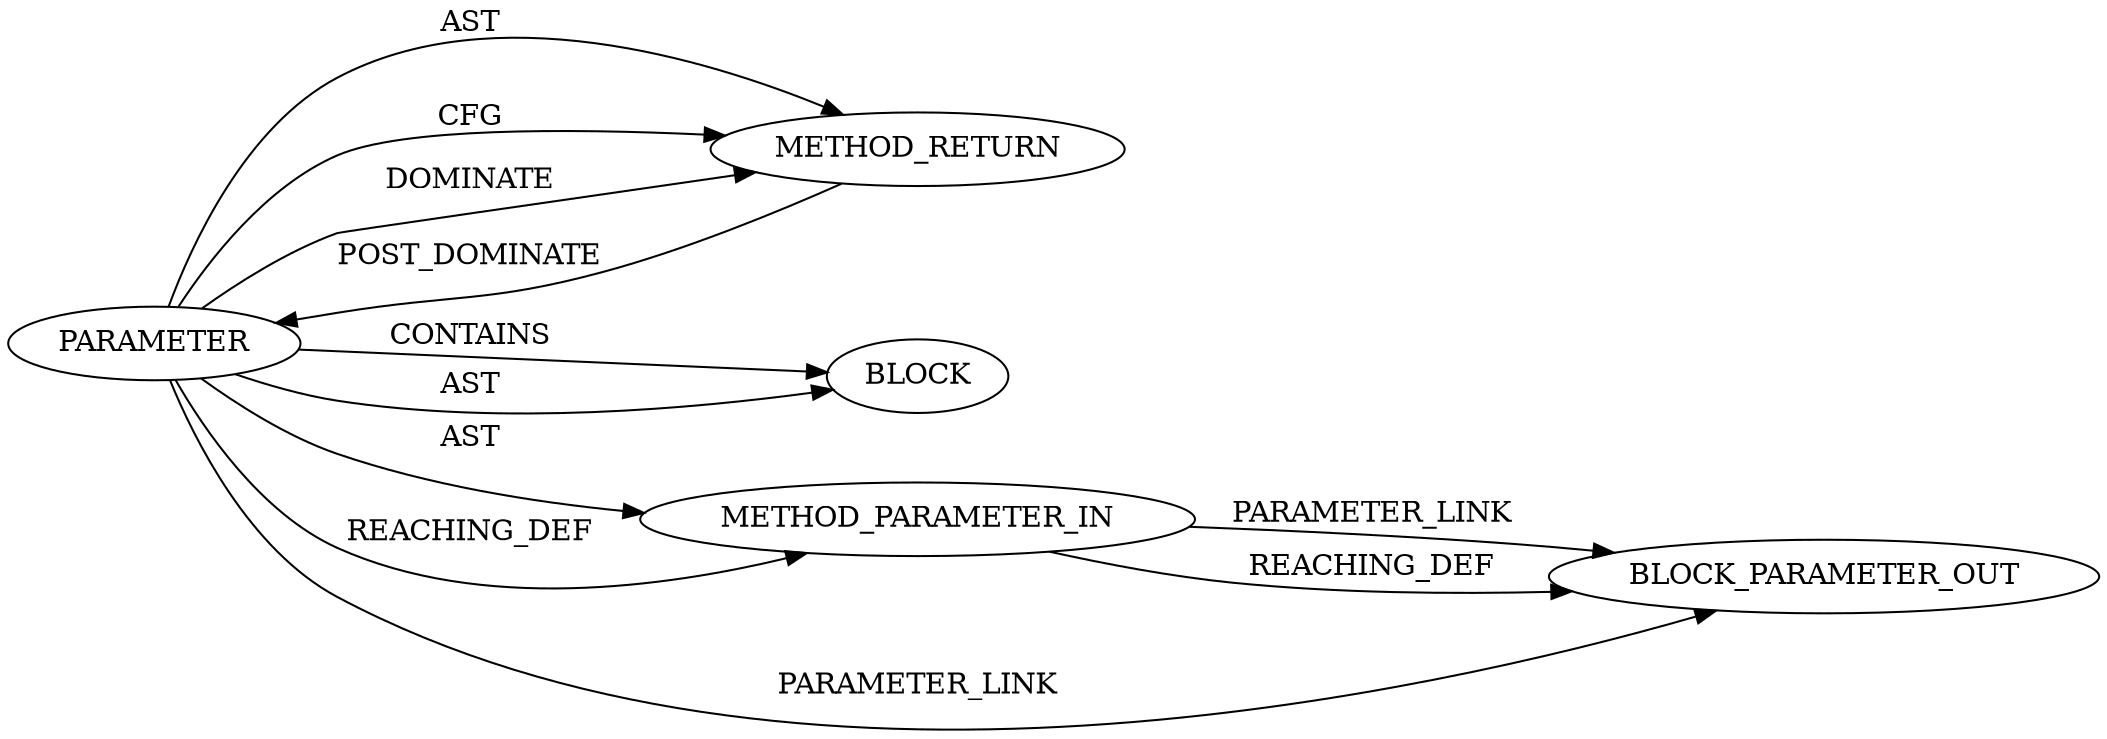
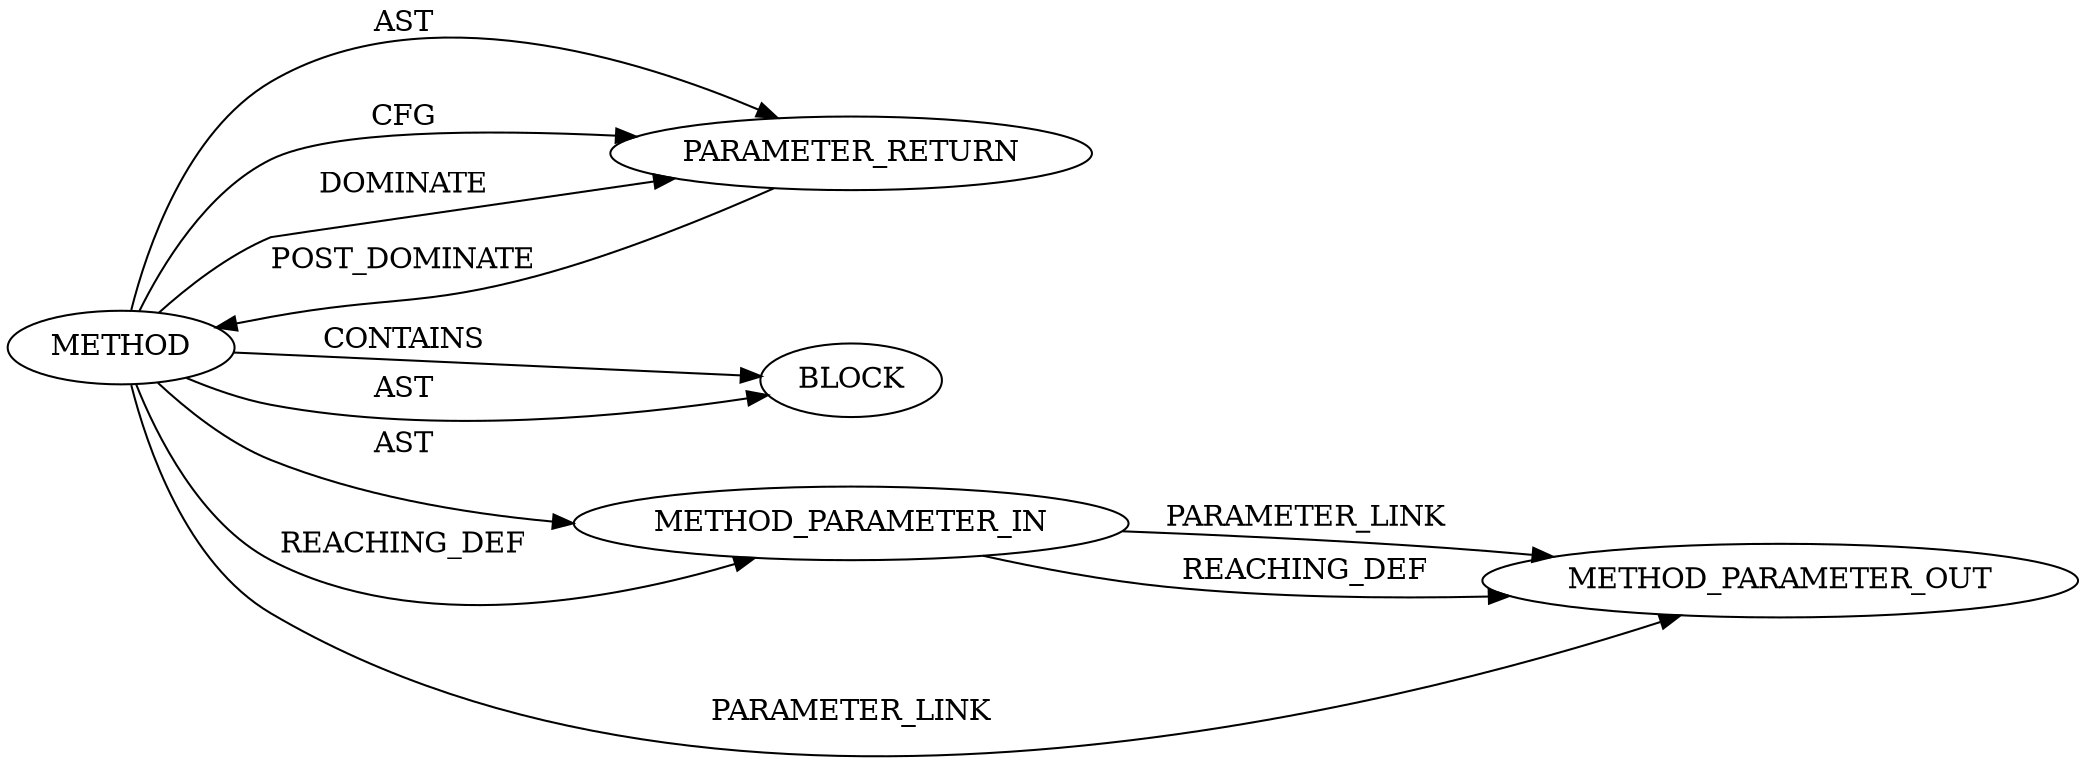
node "METHOD_RETURN": label "METHOD_RETURN" -> "PARAMETER_RETURN"
node "PARAMETER": label "PARAMETER" -> "METHOD"
node "BLOCK_PARAMETER_OUT": label "BLOCK_PARAMETER_OUT" -> "METHOD_PARAMETER_OUT"
